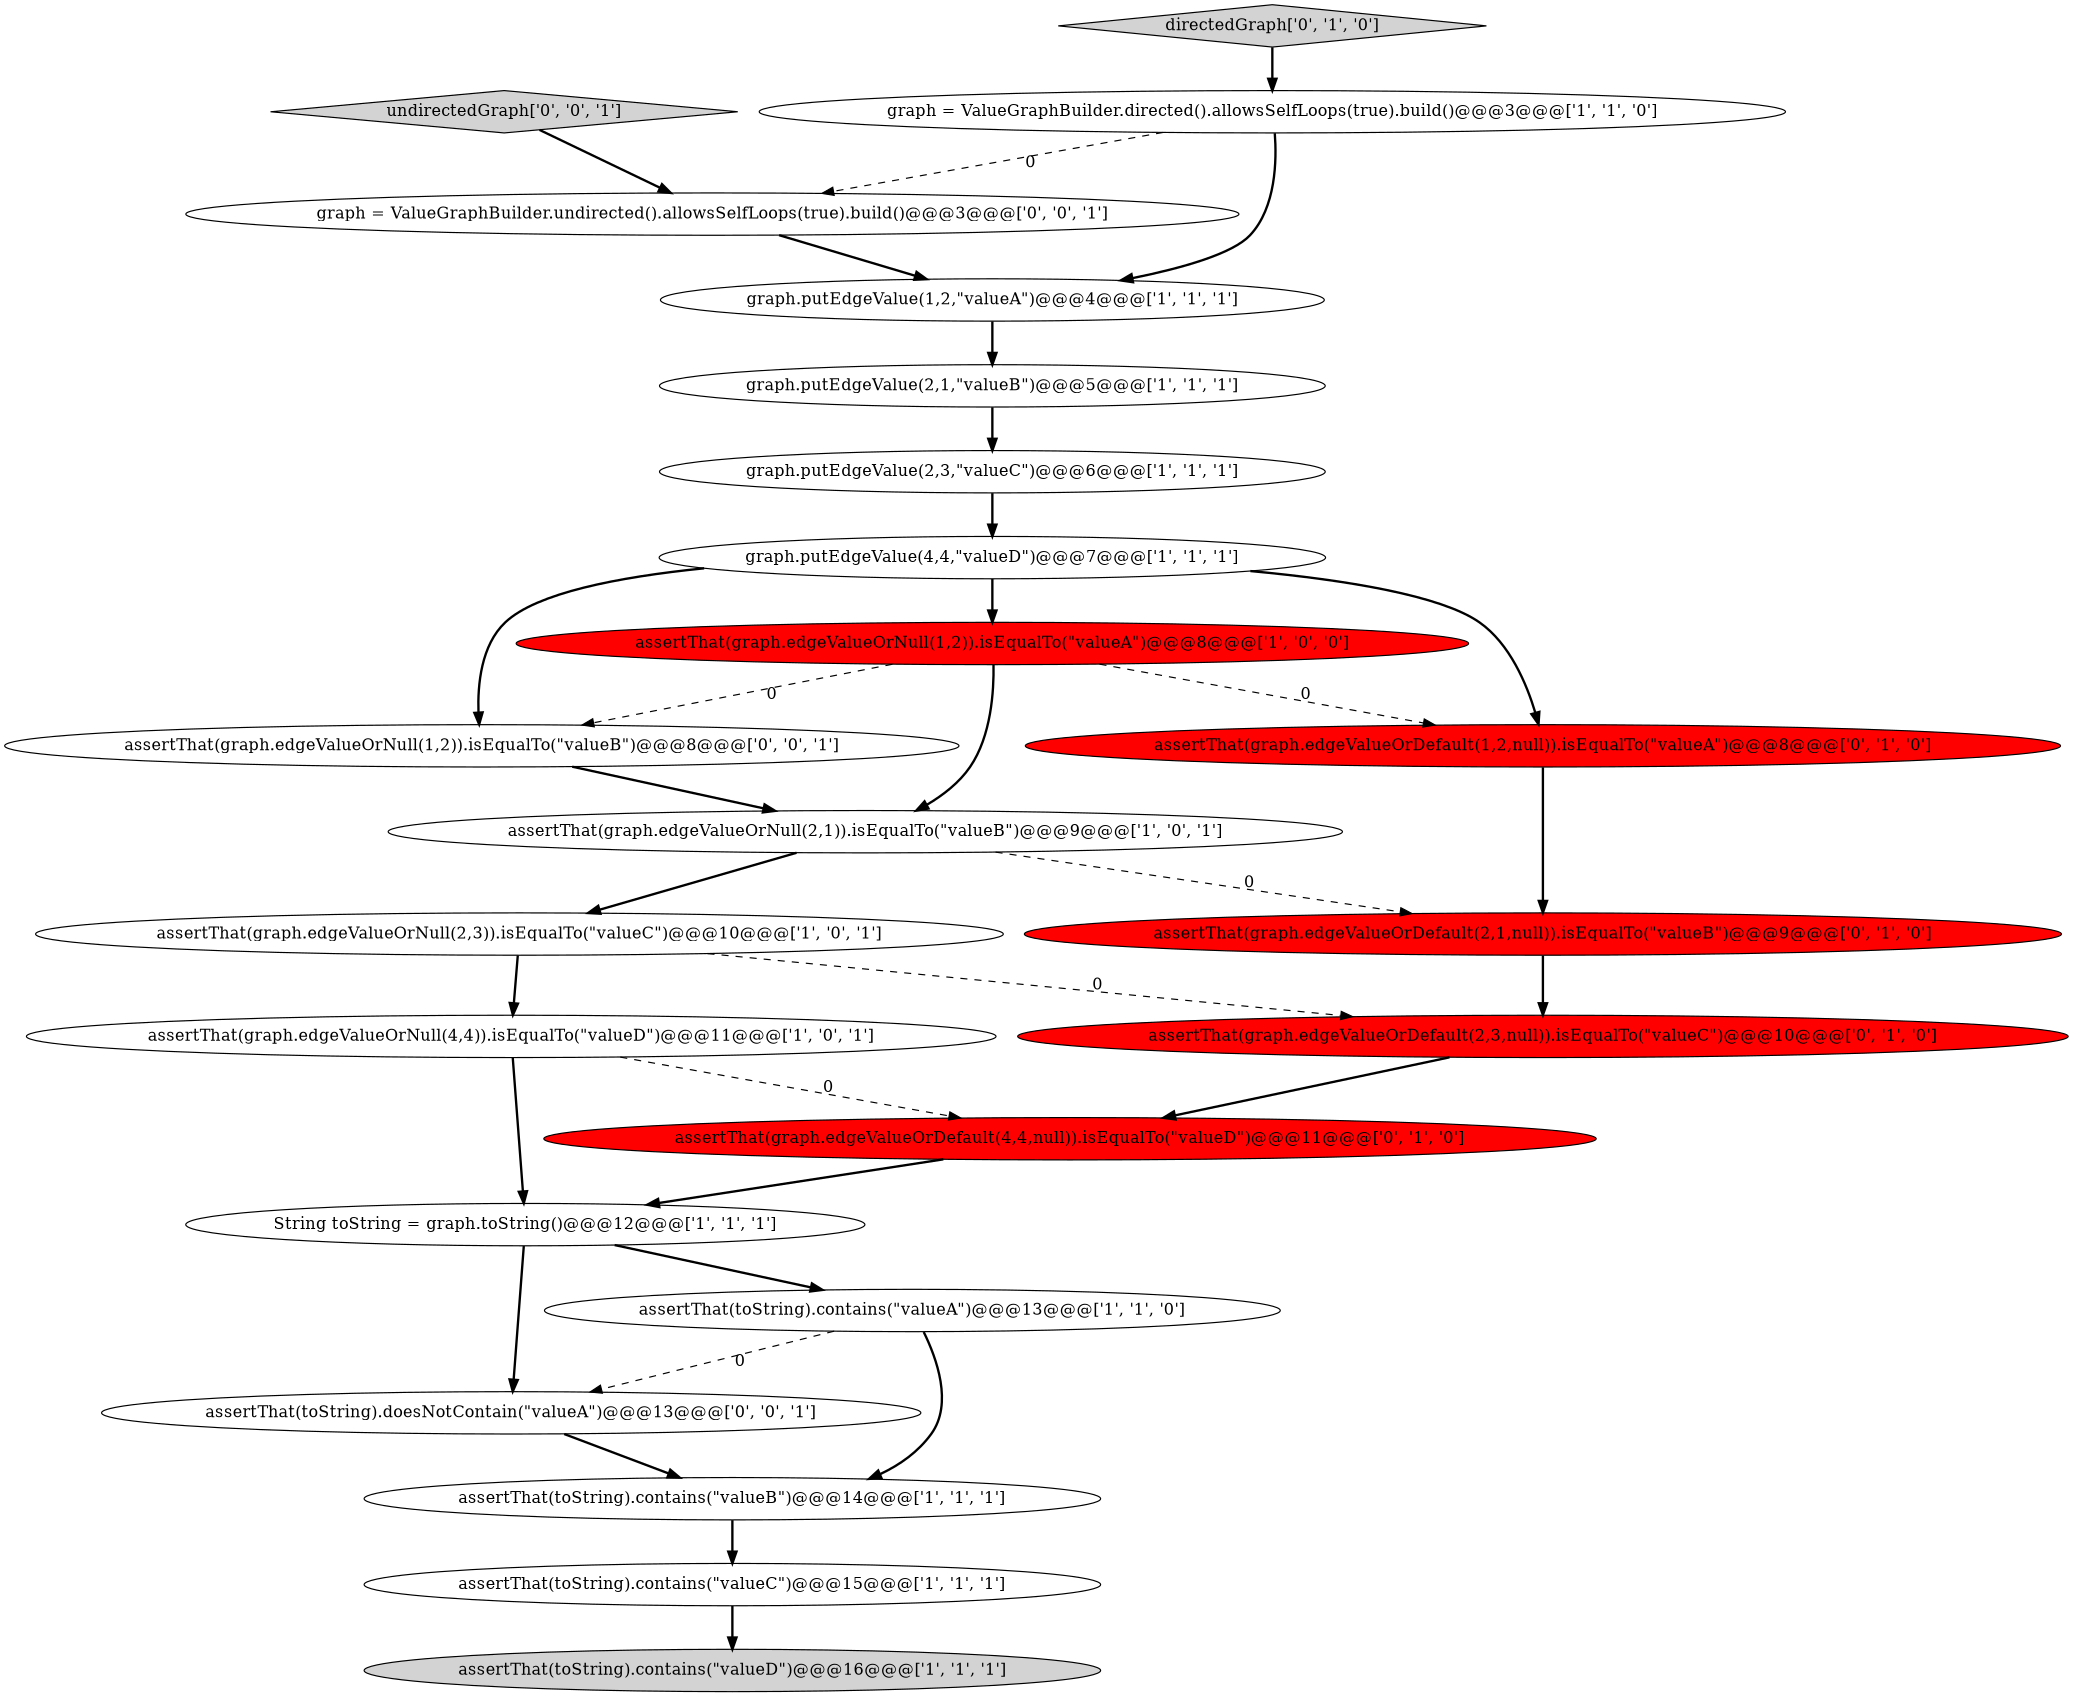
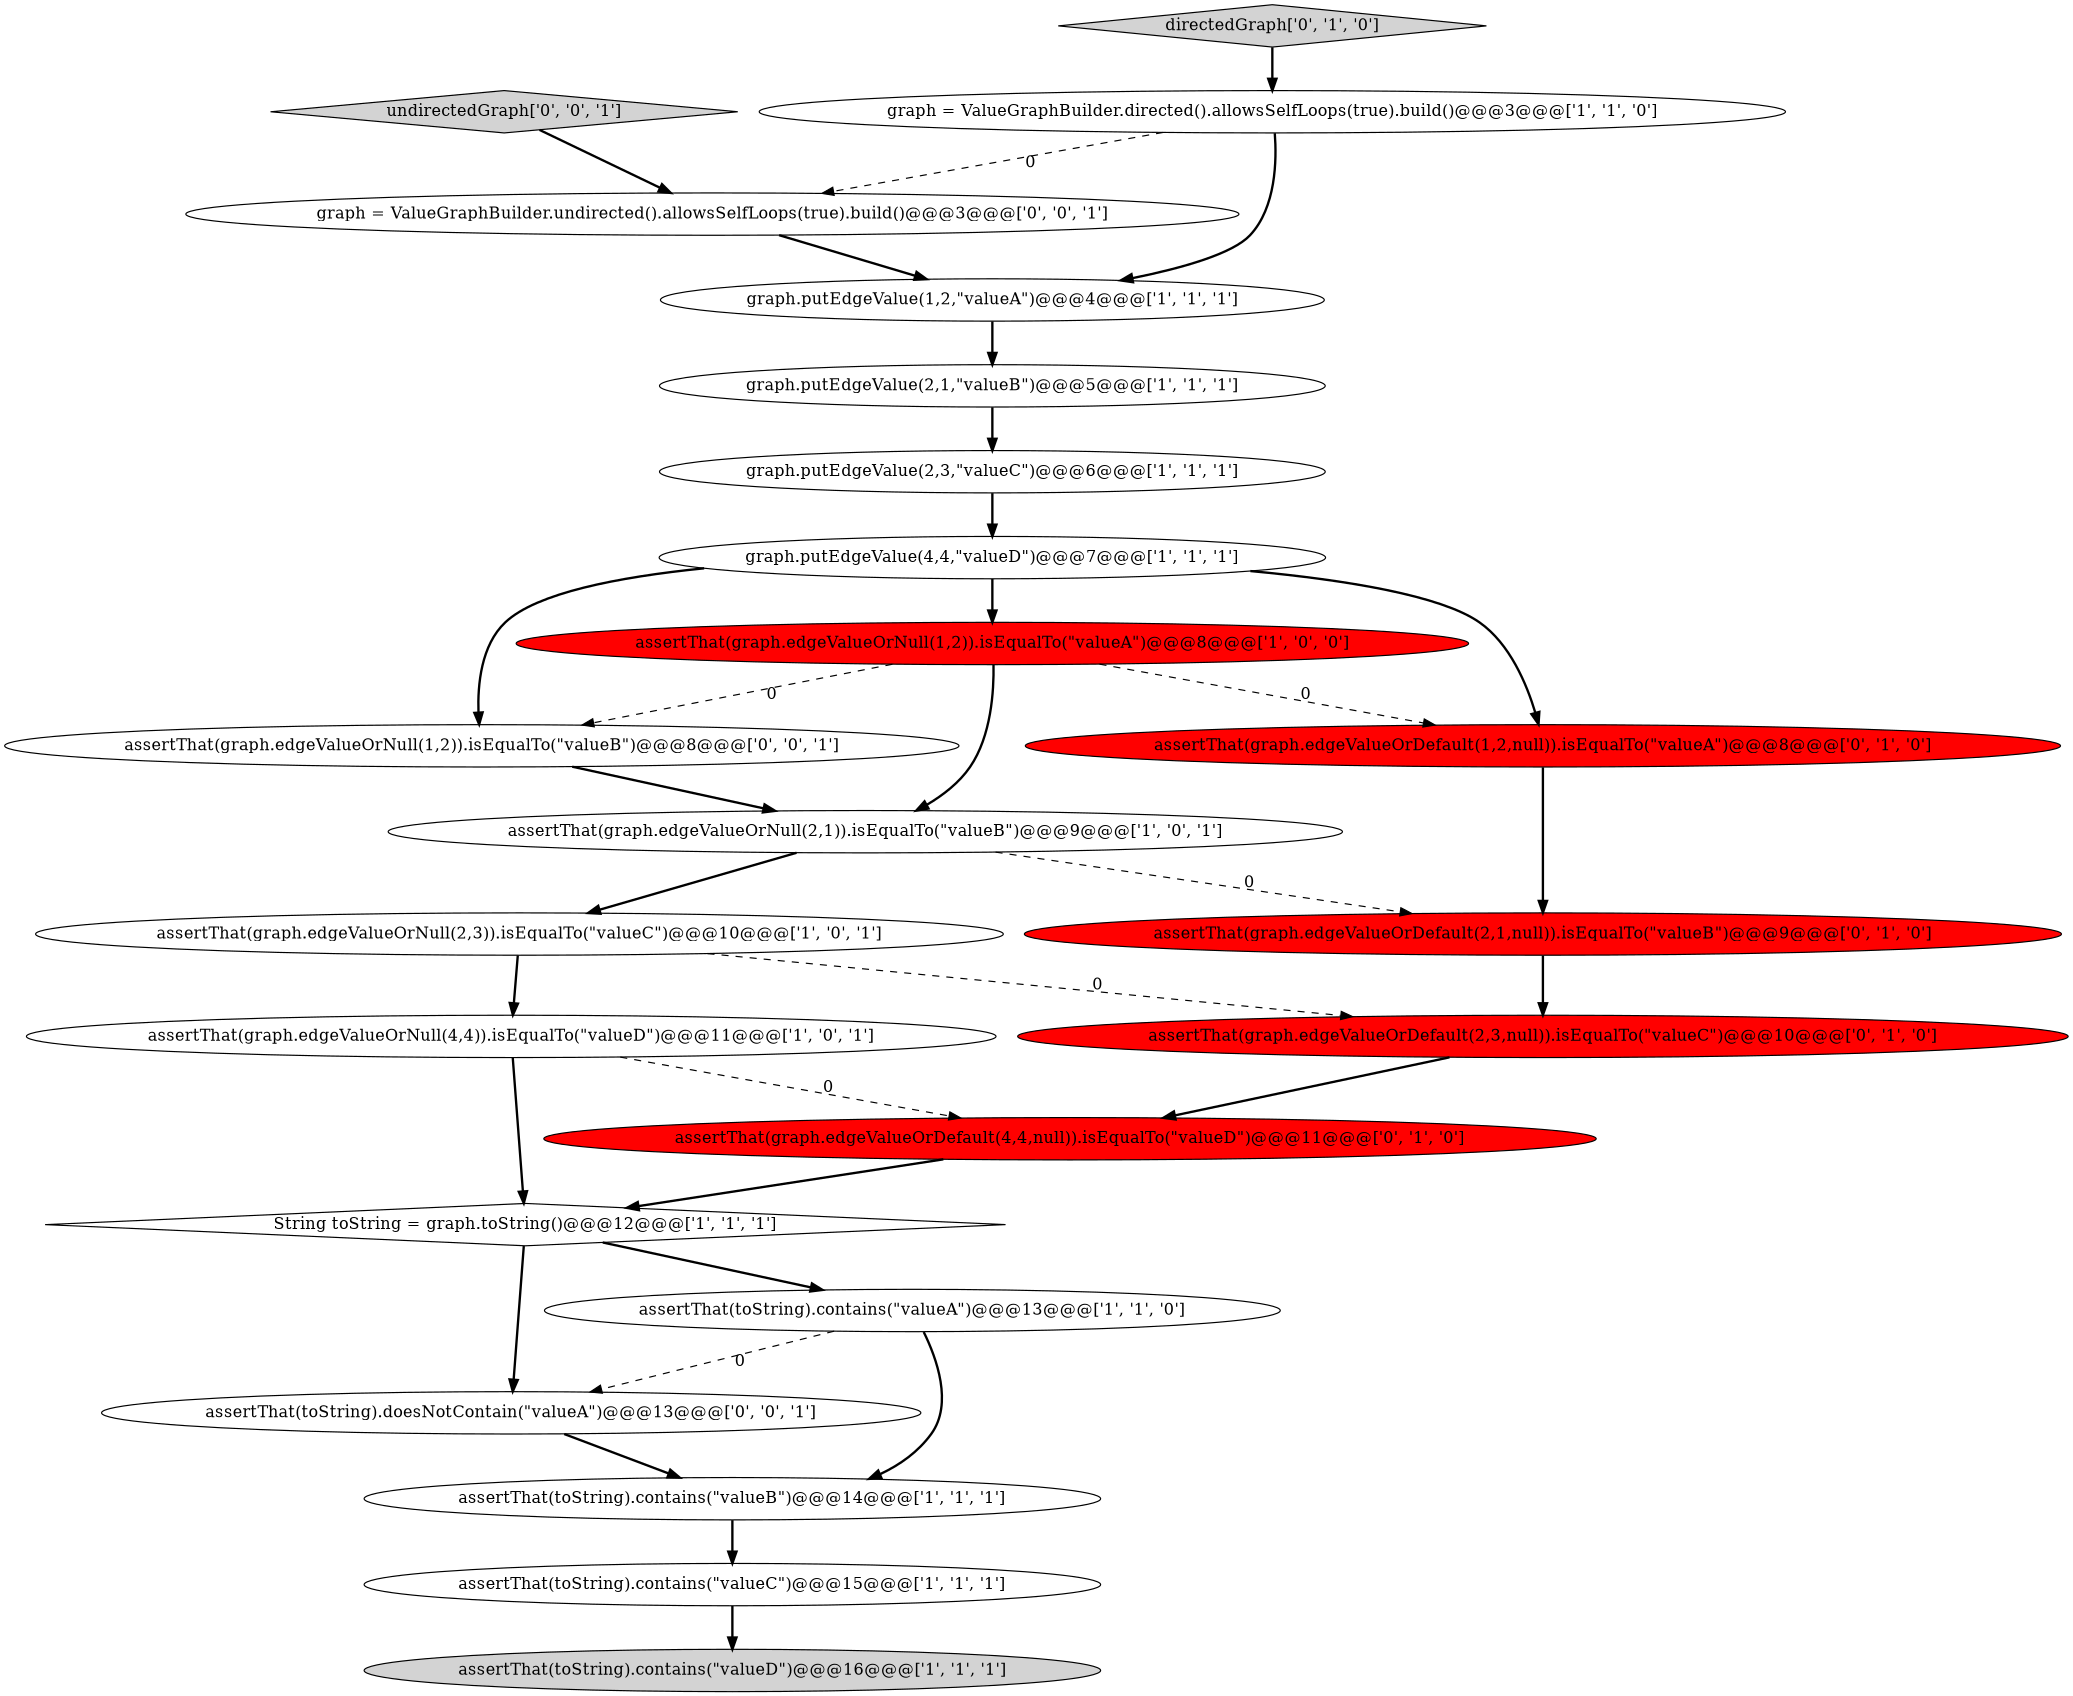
node "String toString = graph.toString()@@@12@@@['1', '1', '1']": shape ellipse -> diamond
